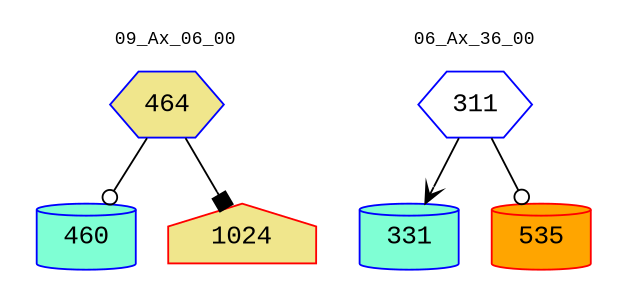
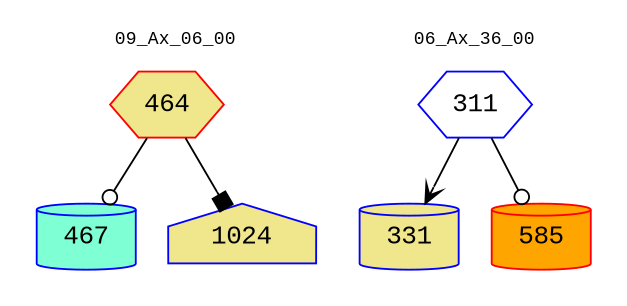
node "464": color blue -> red
node "460": label "460" -> "467"
node "1024": color red -> blue
node "331": fillcolor aquamarine -> khaki
node "535": label "535" -> "585"
